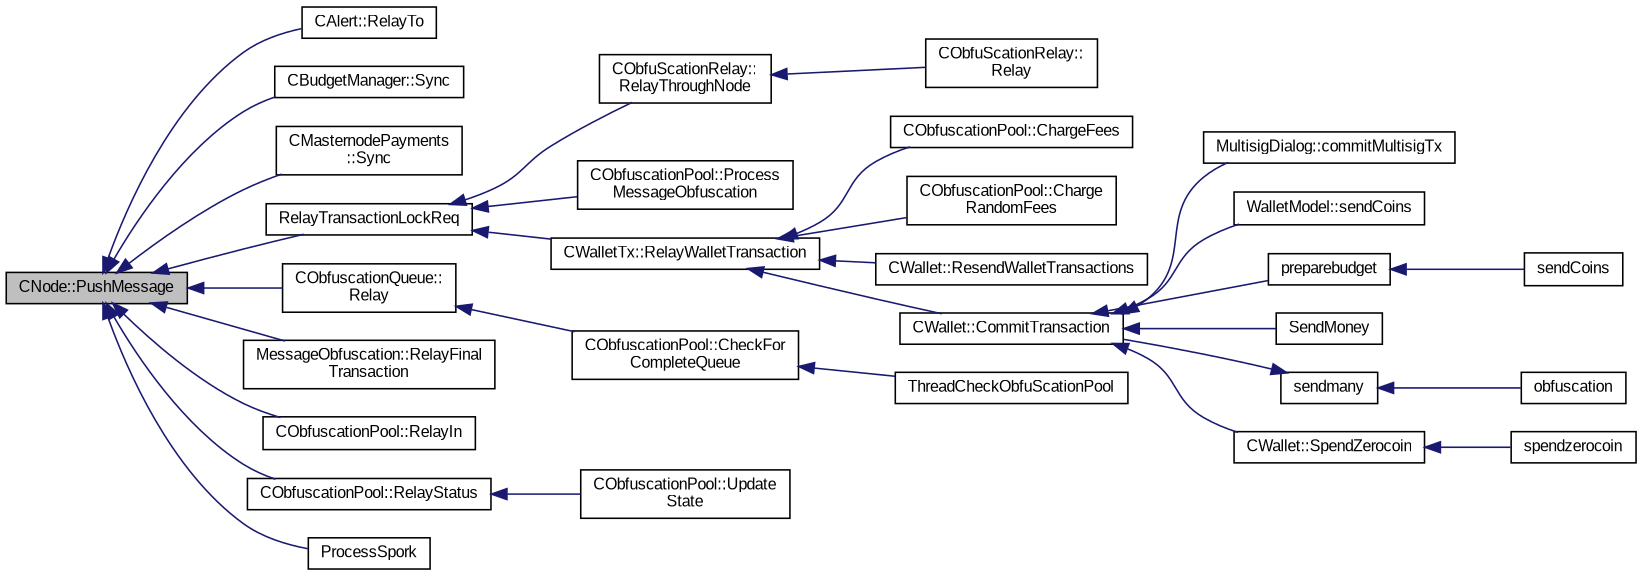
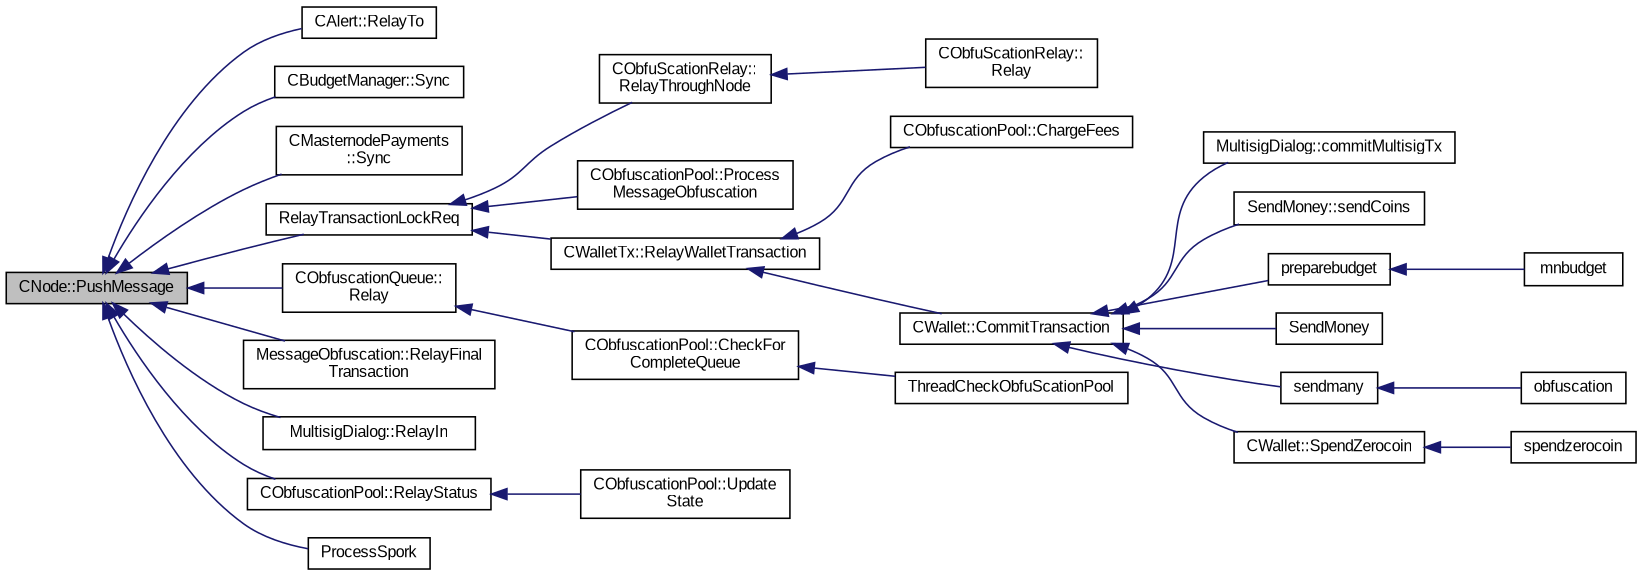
node "CObfuscationPool::Charge RandomFees": removed
node "WalletModel::sendCoins": label "WalletModel::sendCoins" -> "SendMoney::sendCoins"
node "CWallet::ResendWalletTransactions": removed
node "sendCoins": label "sendCoins" -> "mnbudget"
edge "CWallet::CommitTransaction" -> "sendmany": reversed
node "CObfuscationPool::RelayIn": label "CObfuscationPool::RelayIn" -> "MultisigDialog::RelayIn"
